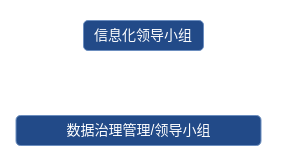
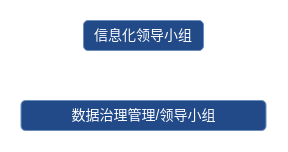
node "数据治理管理/领导小组": moved (139, 131) -> (144, 116)
